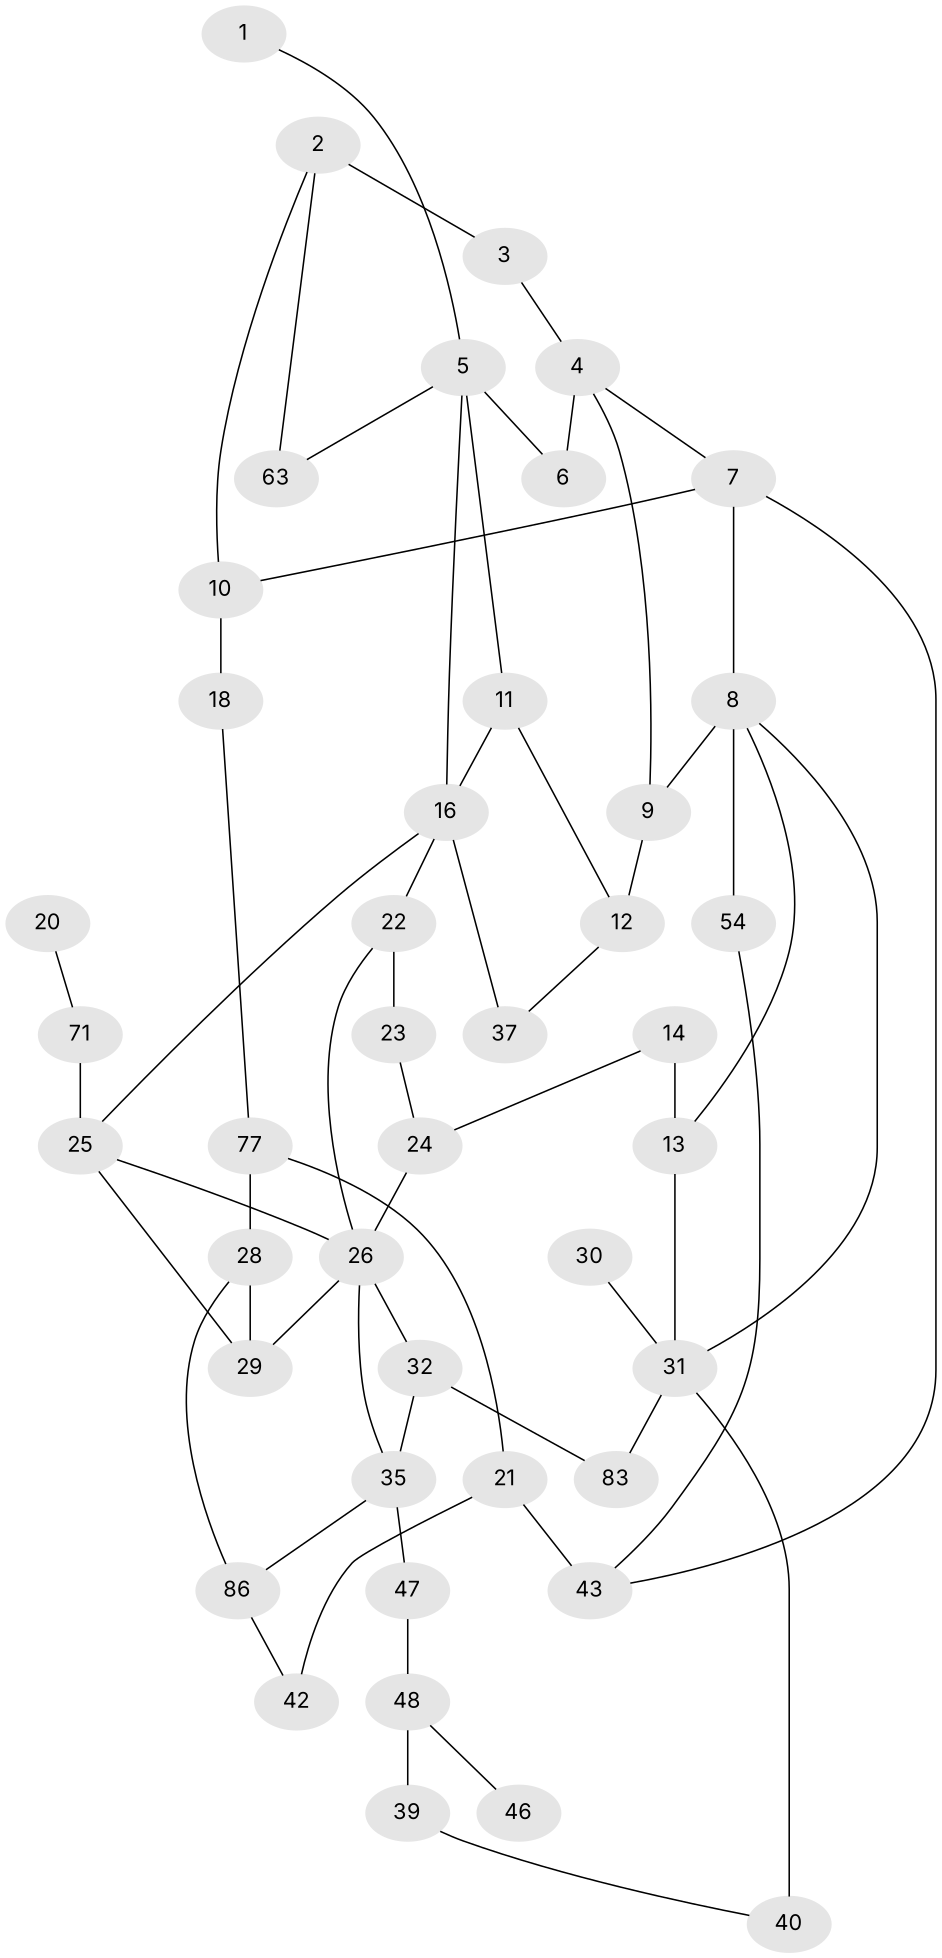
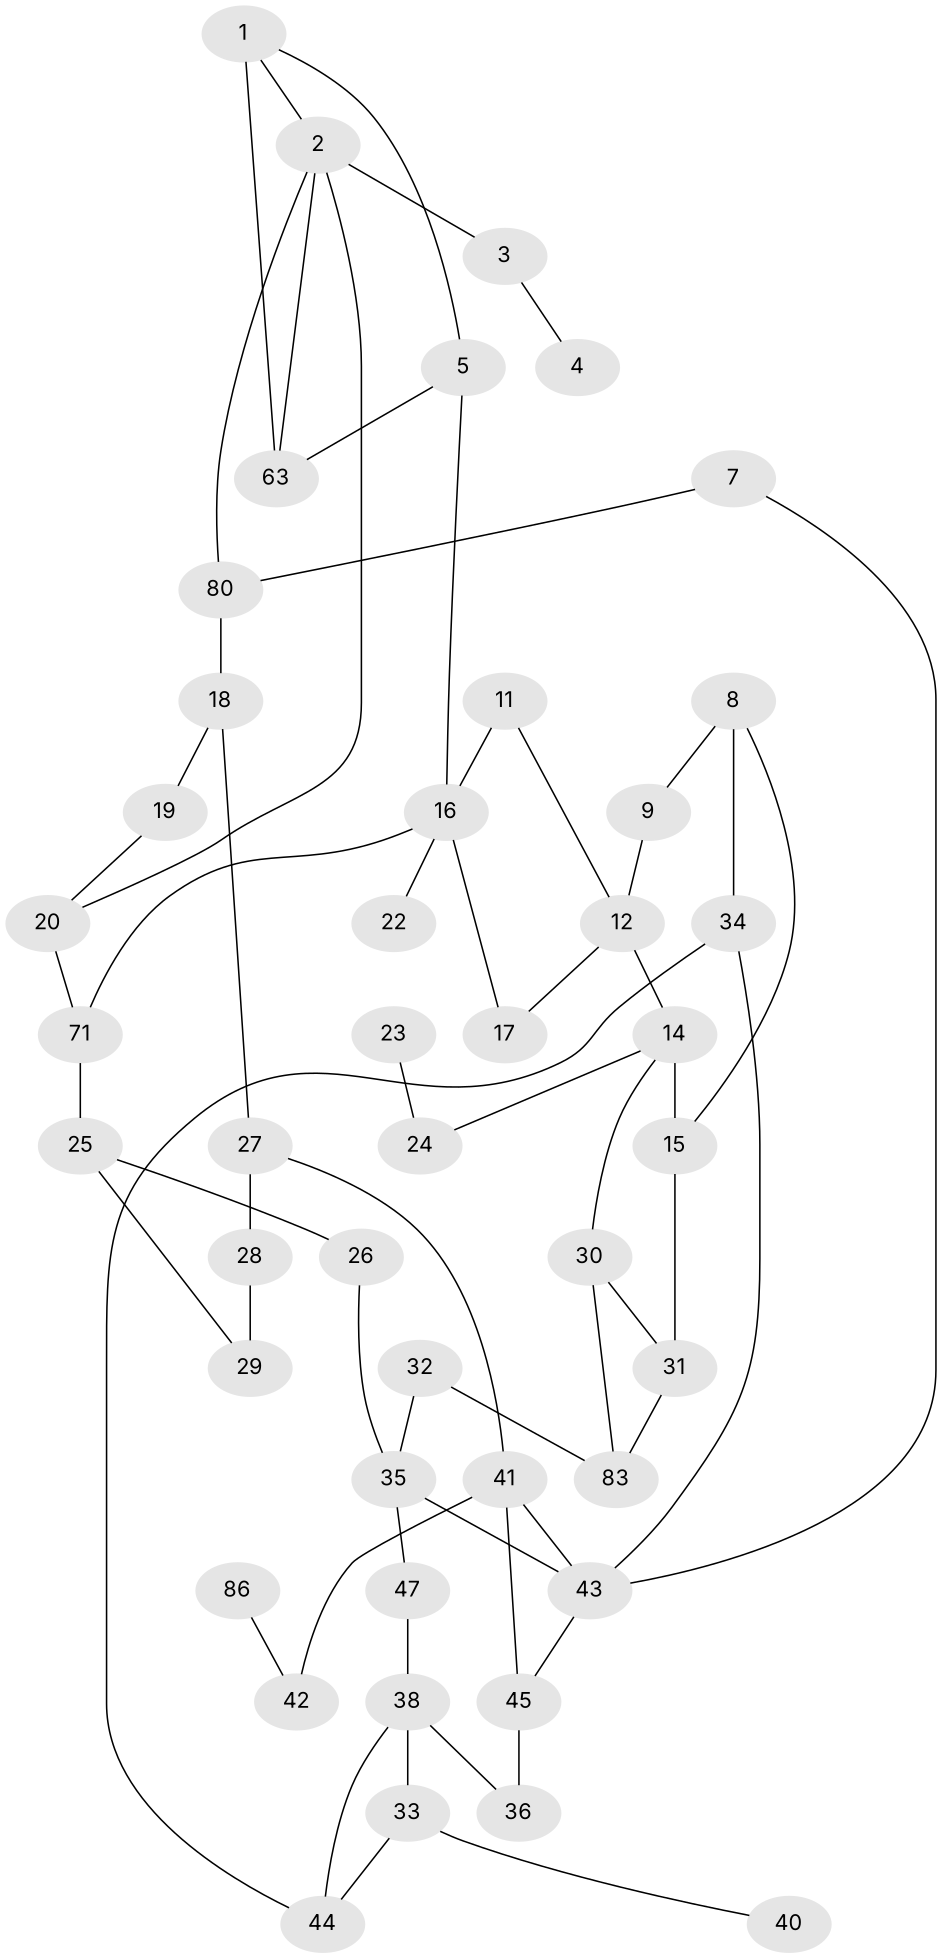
edge "1" -- "2": added
edge "1" -- "63": added
edge "4" -- "7": removed
node "6": removed
edge "5" -- "11": removed
edge "4" -- "9": removed
node "10": label "10" -> "80"
edge "7" -- "8": removed
edge "2" -- "20": added
node "19": added
node "54": label "54" -> "34"
edge "16" -- "25": now "16" -- "71"
edge "12" -- "14": added
edge "22" -- "23": removed
node "37": label "37" -> "17"
edge "8" -- "31": removed
edge "22" -- "26": removed
edge "14" -- "30": added
node "77": label "77" -> "27"
node "13": label "13" -> "15"
edge "24" -- "26": removed
edge "26" -- "29": removed
edge "26" -- "32": removed
edge "30" -- "83": added
edge "28" -- "86": removed
node "21": label "21" -> "41"
edge "35" -- "86": now "35" -- "43"
edge "31" -- "40": removed
node "48": label "48" -> "38"
node "45": added
node "39": label "39" -> "33"
node "46": label "46" -> "36"
node "44": added
